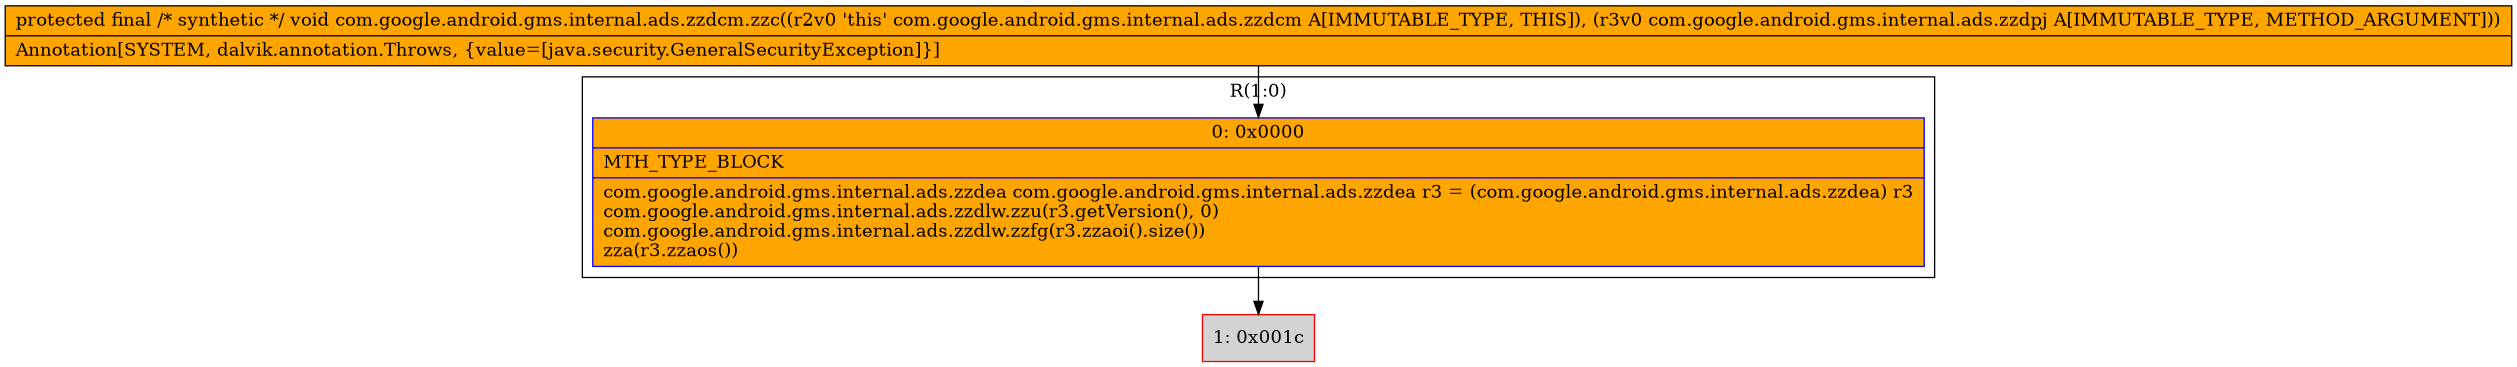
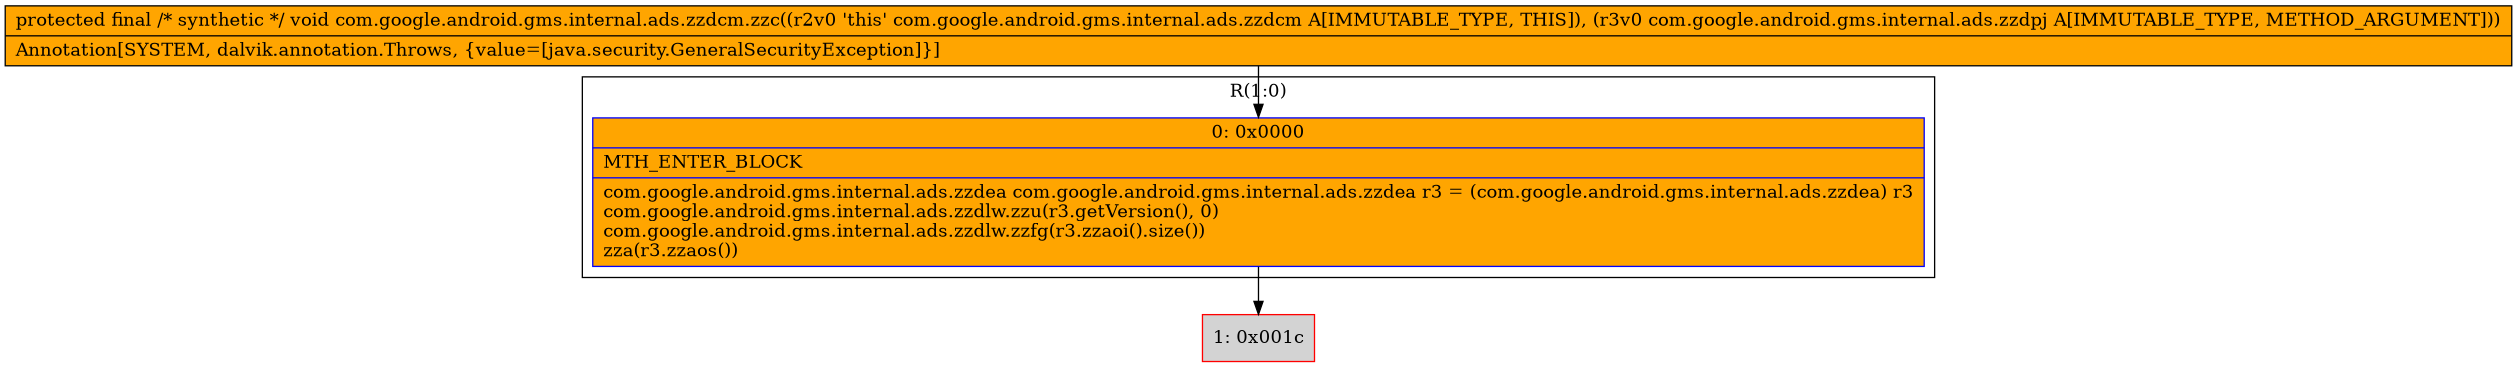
node "0: 0x0000": text "MTH_TYPE_BLOCK" -> "MTH_ENTER_BLOCK"
